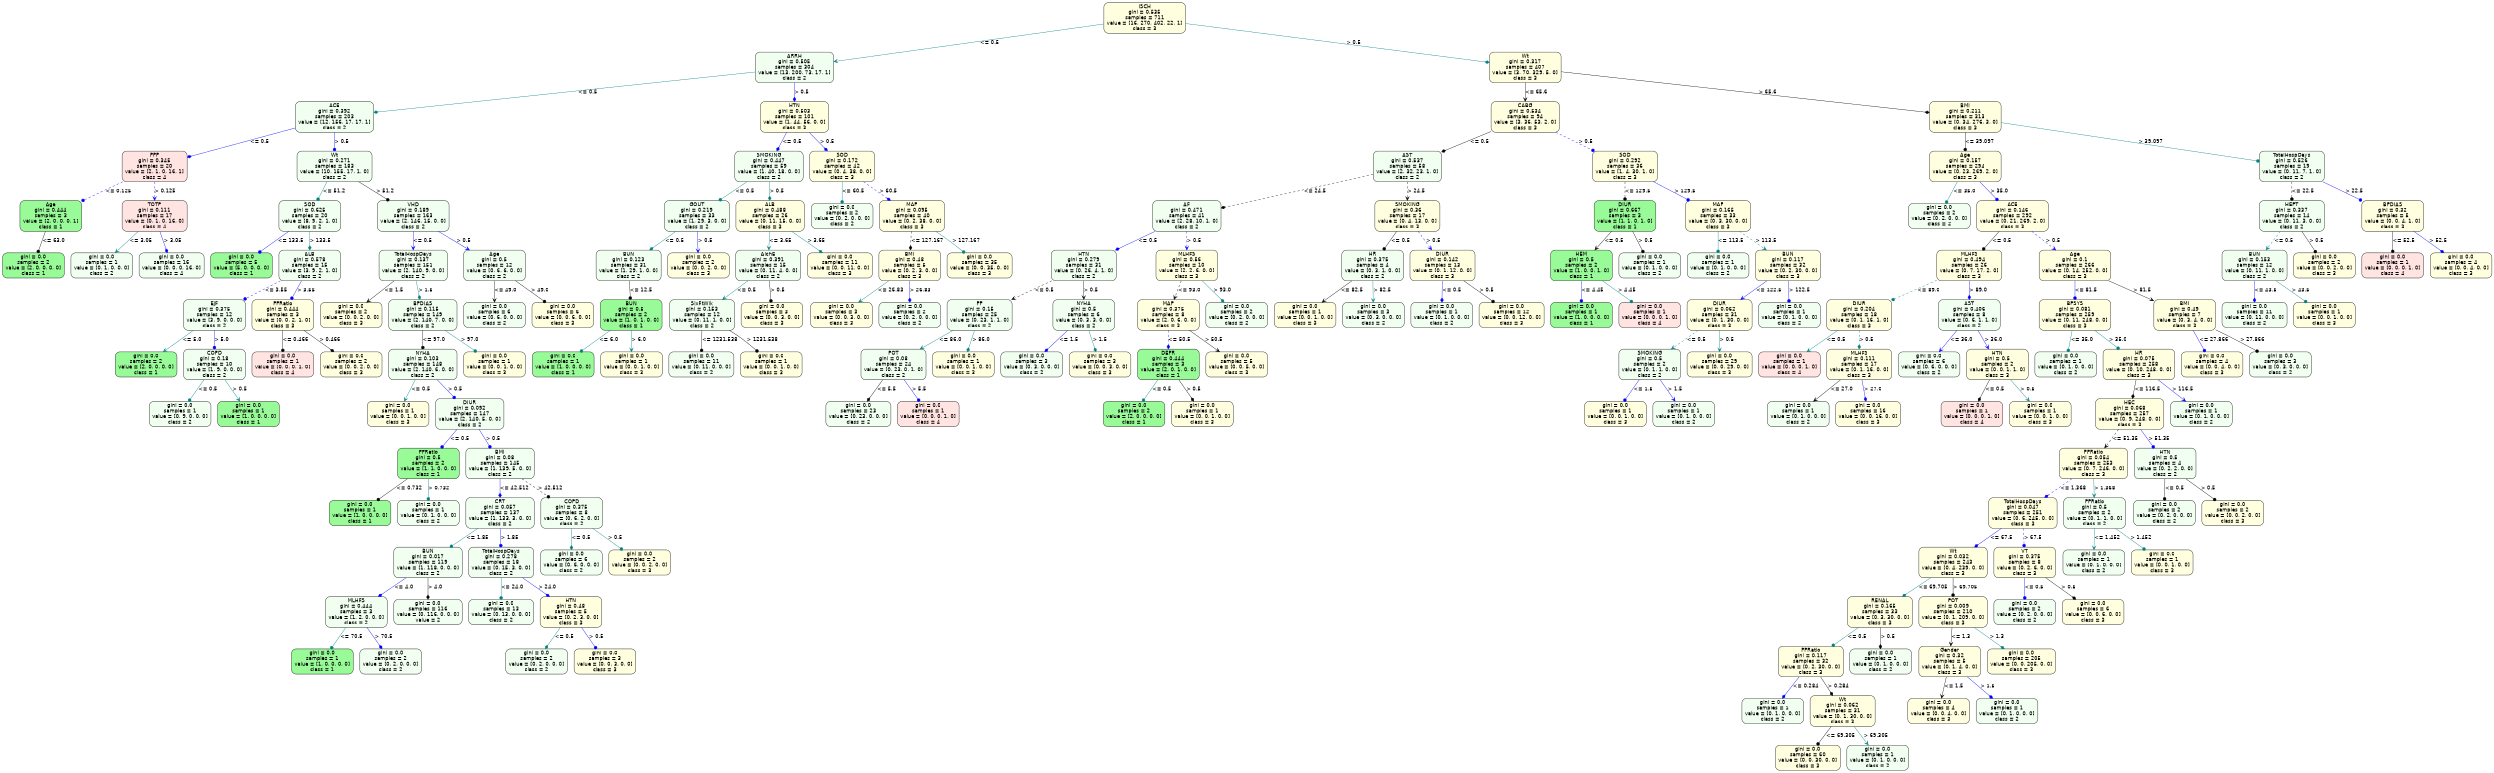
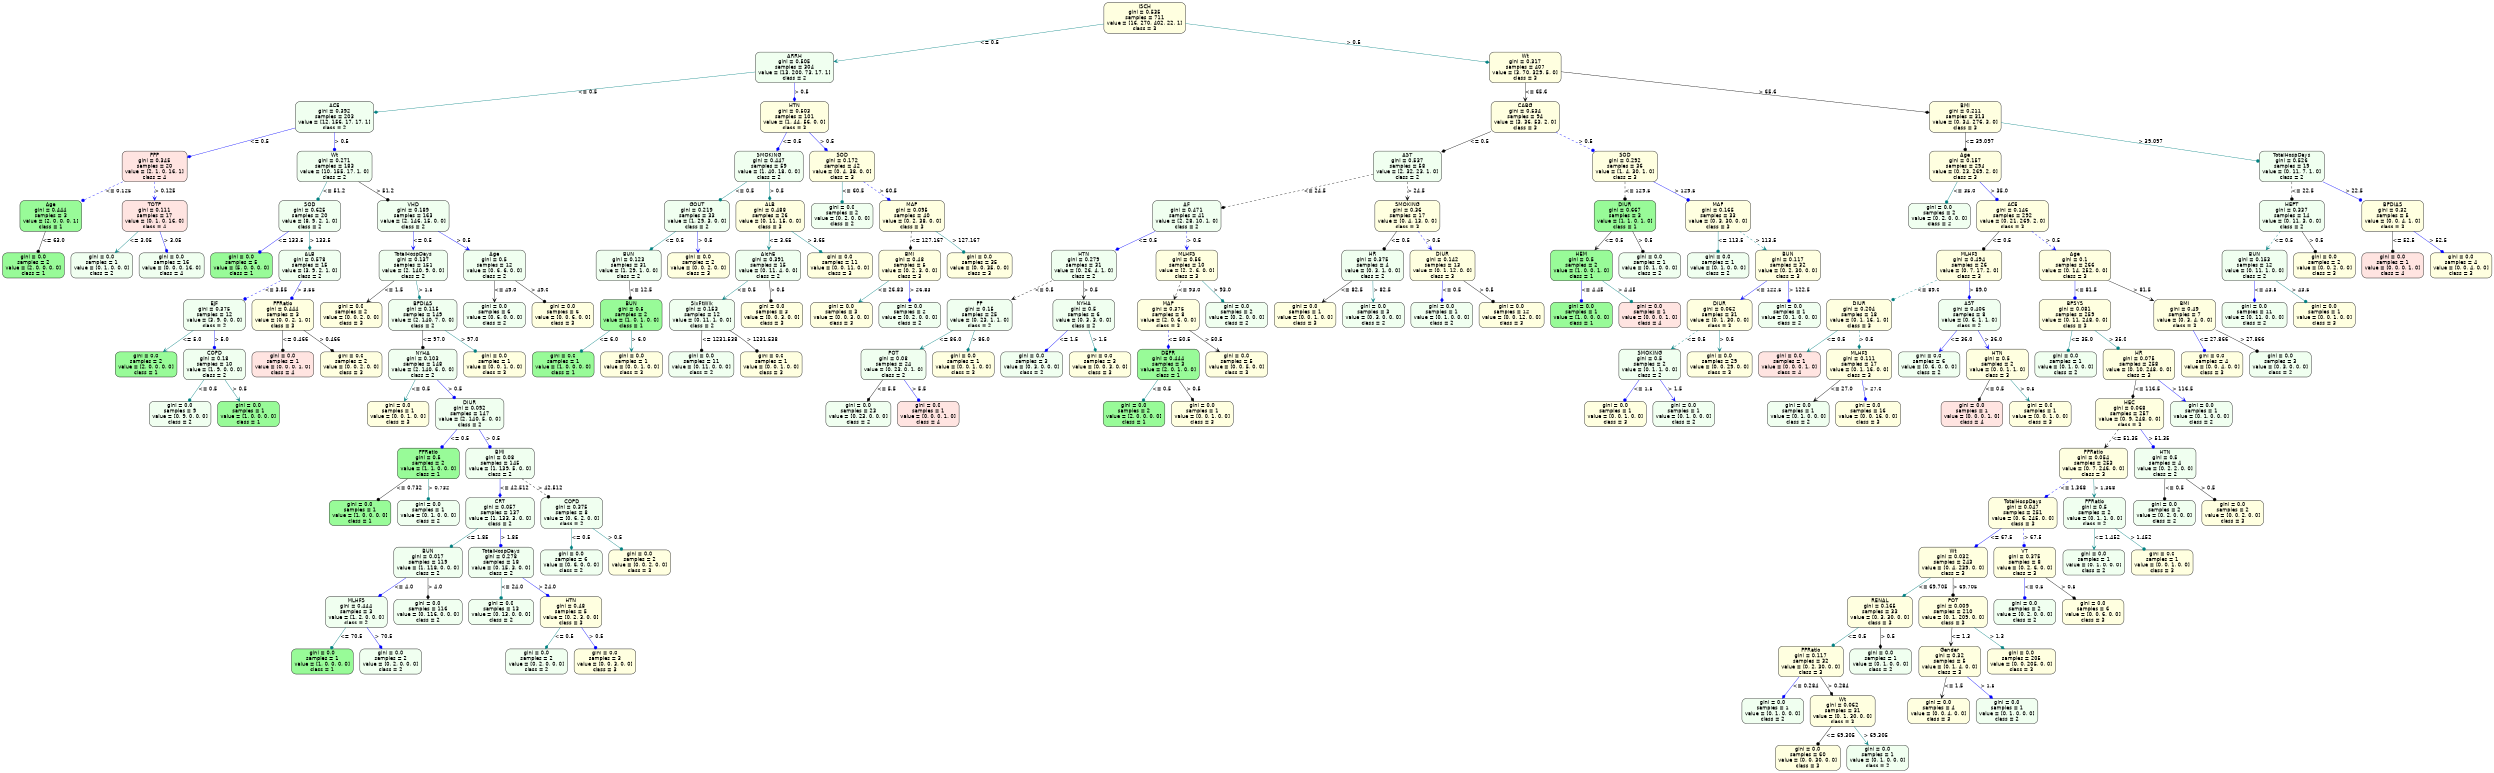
node "gini = 0.0 samples = 1 value = [0, 9, 0, 0, 0] class = 2": label "gini = 0.0 samples = 1 value = [0, 9, 0, 0, 0] class = 2" -> "gini = 0.0 samples = 9 value = [0, 9, 0, 0, 0] class = 2"
node "gini = 0.0 samples = 116 value = [0, 116, 0, 0, 0] value = 2": label "gini = 0.0 samples = 116 value = [0, 116, 0, 0, 0] value = 2" -> "gini = 0.0 samples = 116 value = [0, 116, 0, 0, 0] class = 2"
